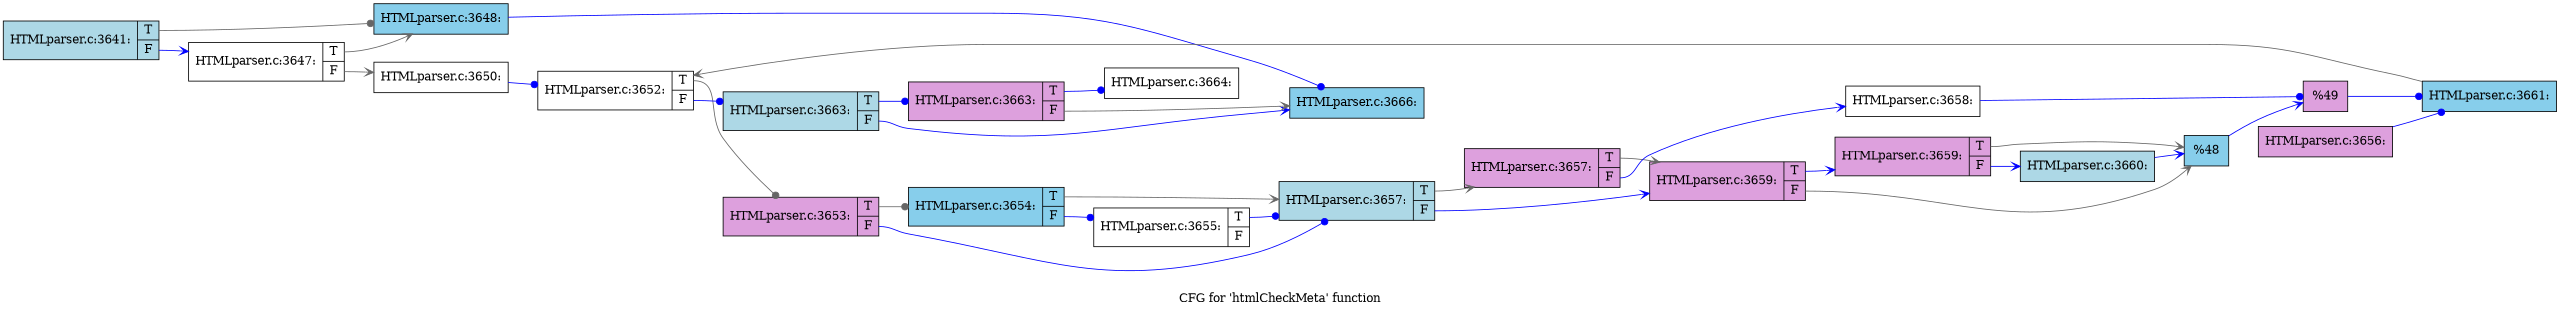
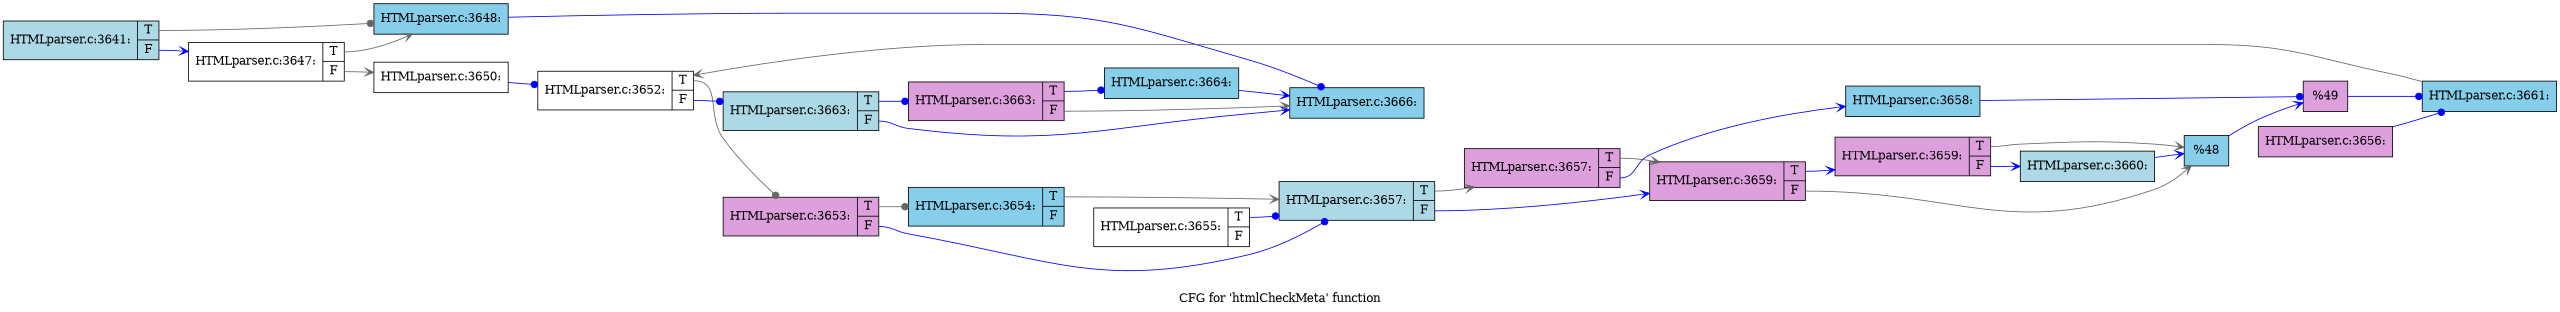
node "HTMLparser.c:3664:": fillcolor white -> skyblue
edge "HTMLparser.c:3664:" -> "HTMLparser.c:3666:": added
node "HTMLparser.c:3658:": fillcolor white -> skyblue
edge "HTMLparser.c:3654:" -> "HTMLparser.c:3655:": removed
